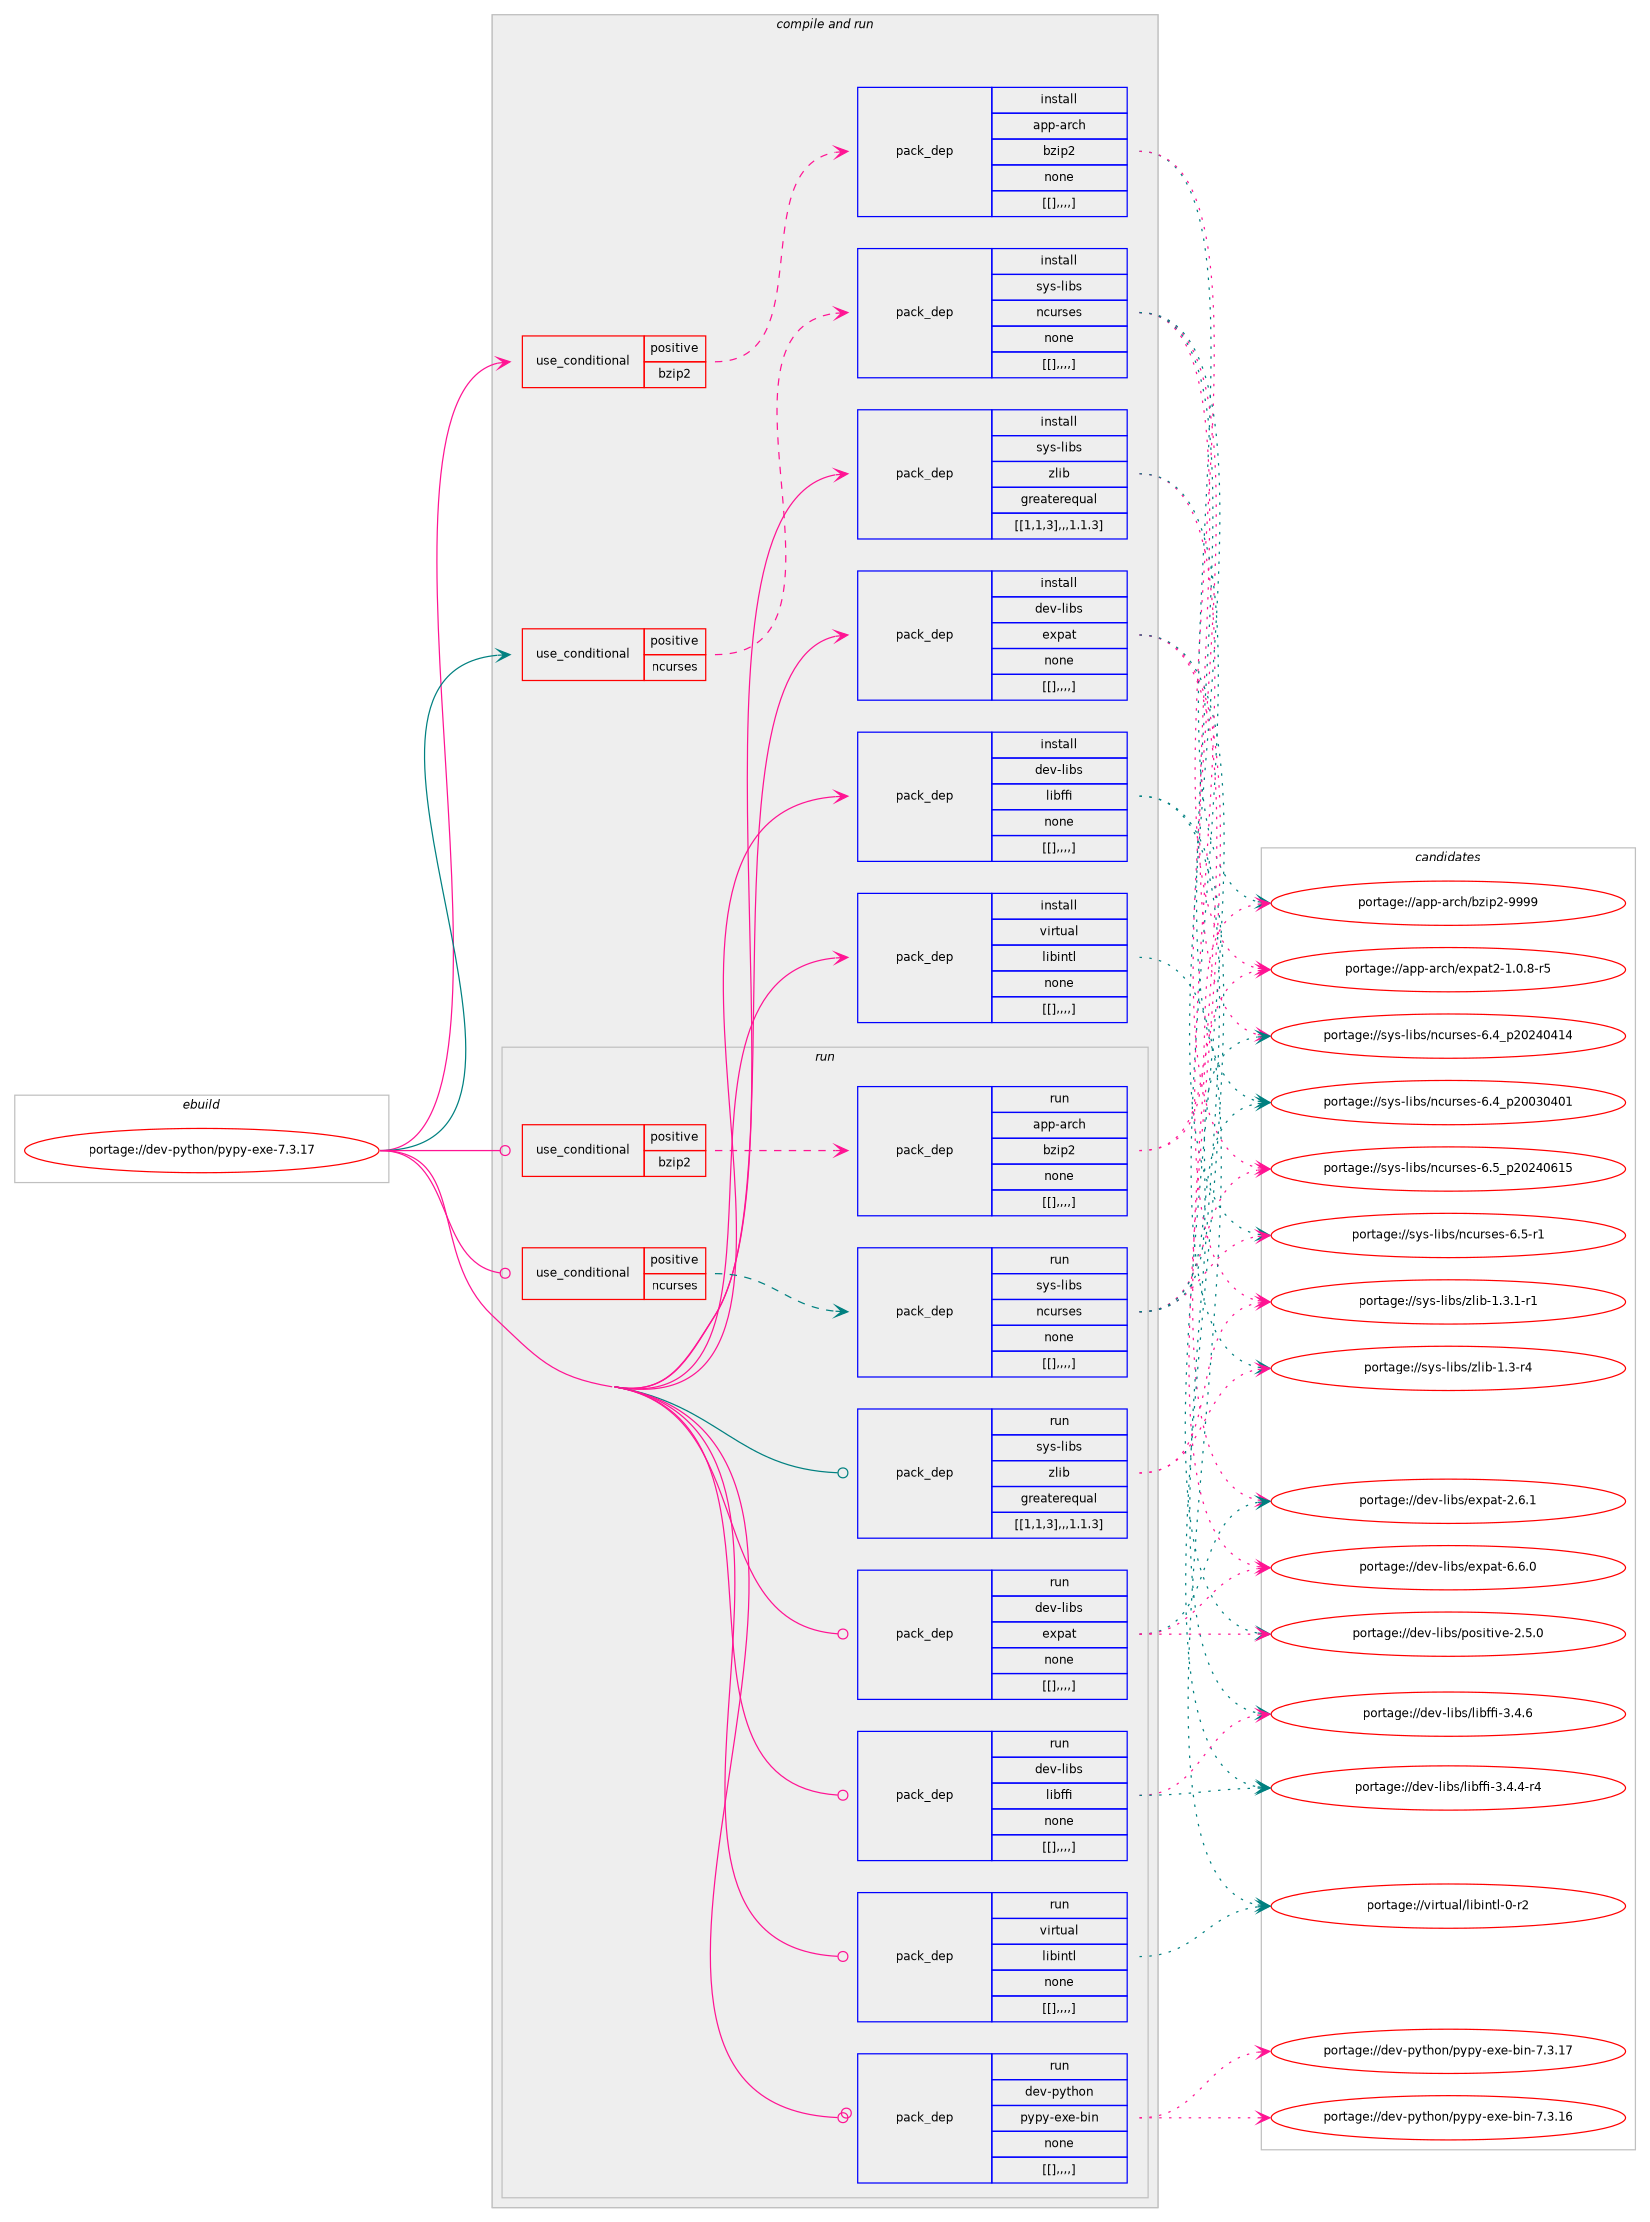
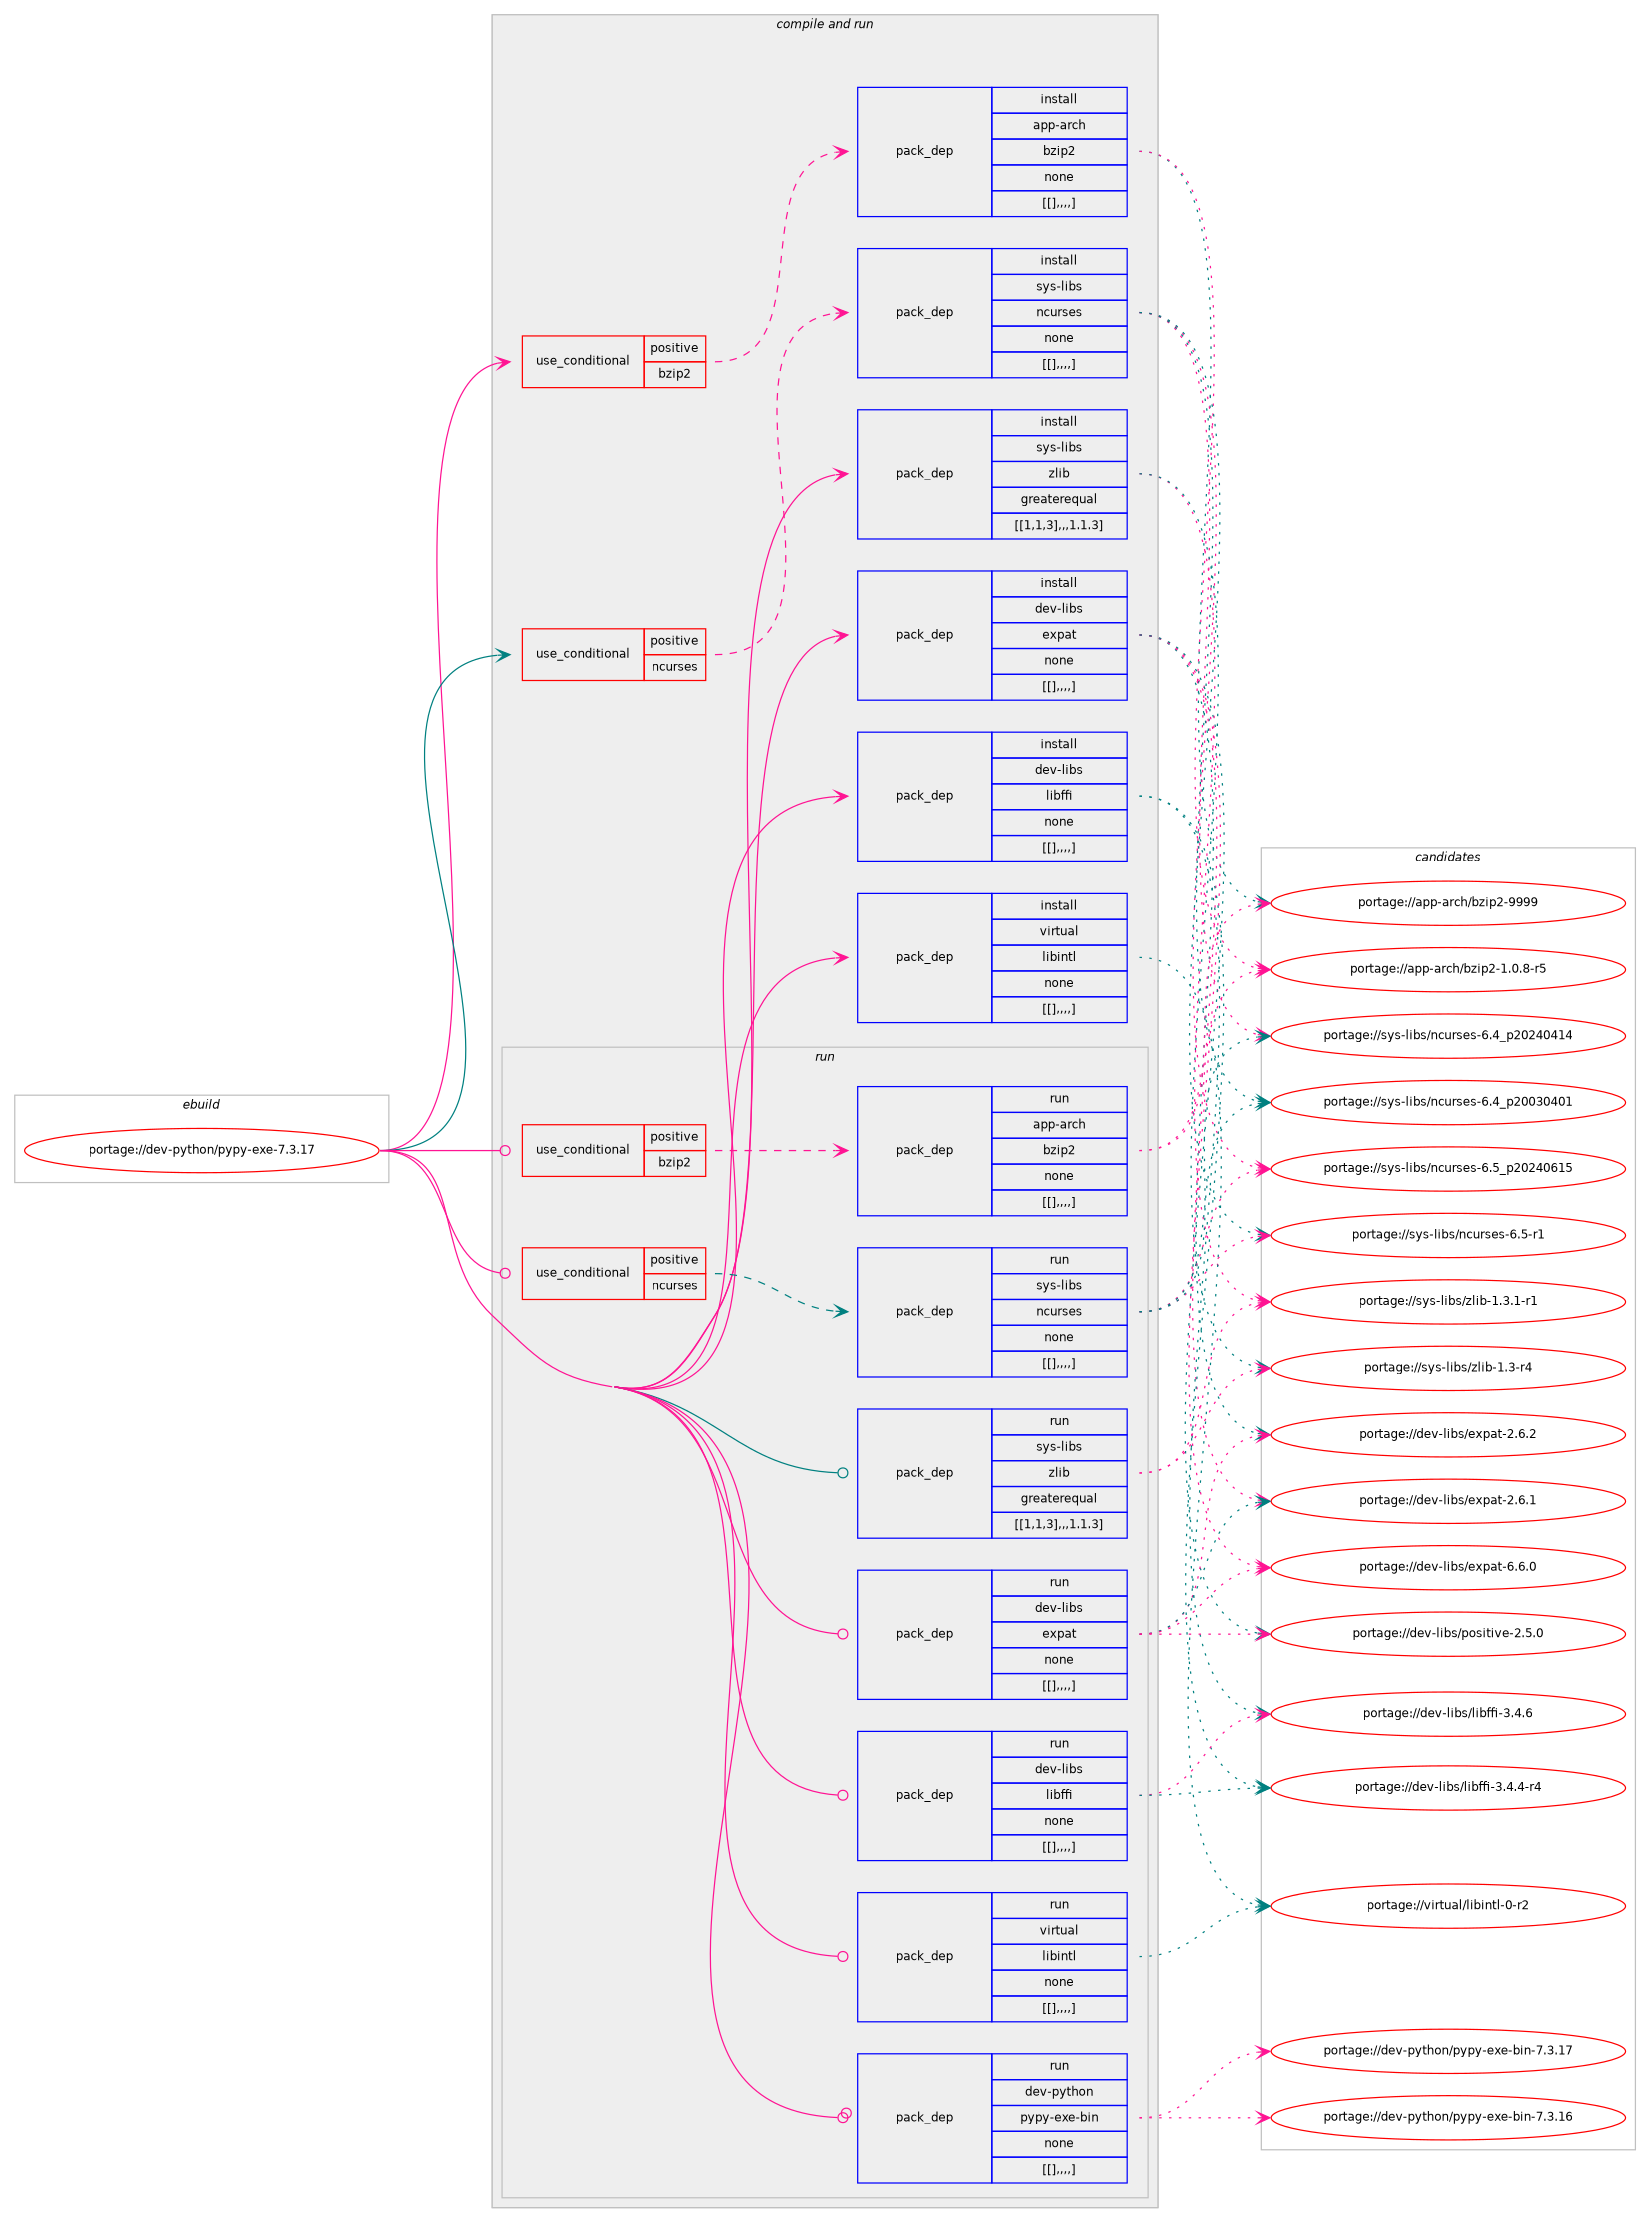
node "portage://app-arch/expat2-1.0.8-r5": label "portage://app-arch/expat2-1.0.8-r5" -> "portage://app-arch/bzip2-1.0.8-r5"
node "portage://dev-libs/expat-2.6.2": added
